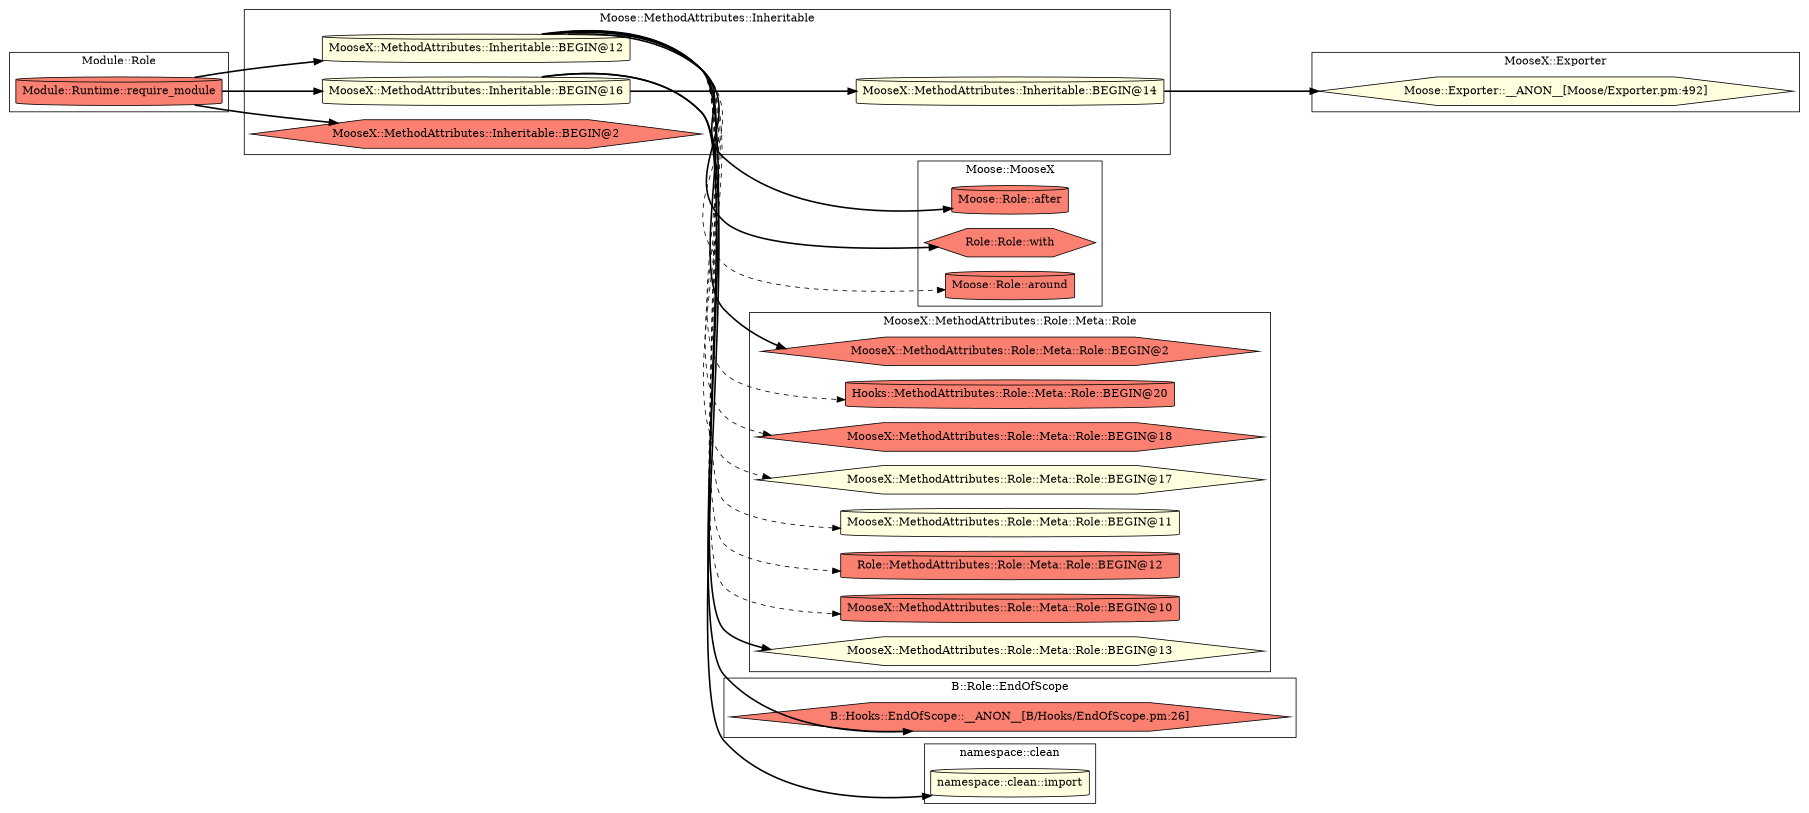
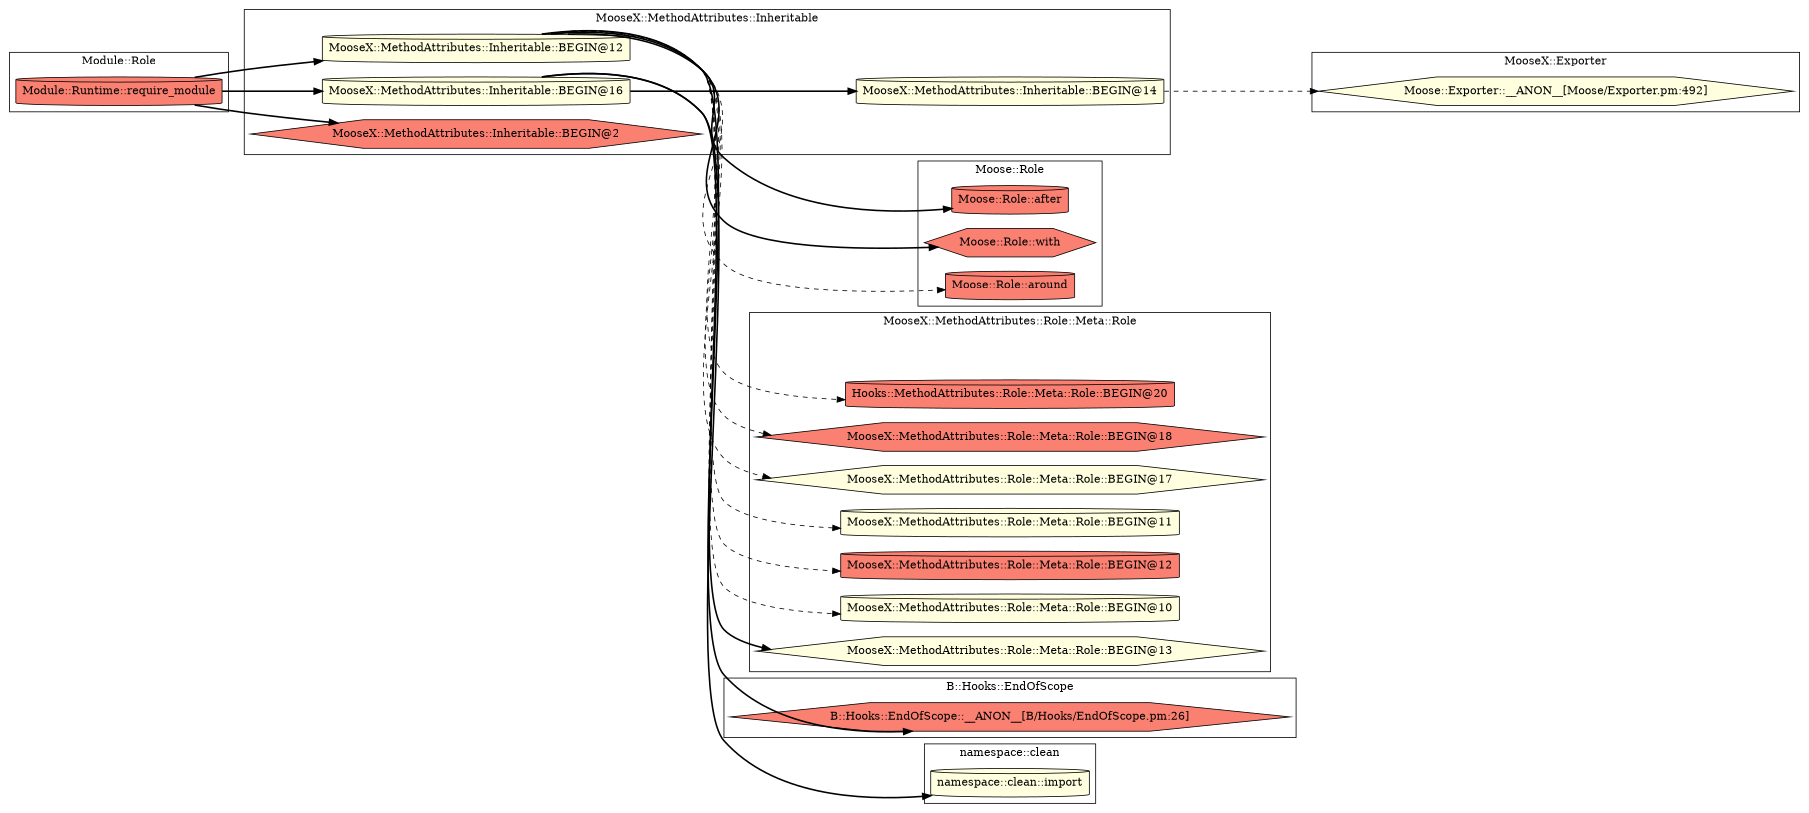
cluster "Moose::MethodAttributes::Inheritable": label "Moose::MethodAttributes::Inheritable" -> "MooseX::MethodAttributes::Inheritable"
edge "MooseX::MethodAttributes::Inheritable::BEGIN@14" -> "Moose::Exporter::__ANON__[Moose/Exporter.pm:492]": style bold -> dashed
cluster "Moose::MooseX": label "Moose::MooseX" -> "Moose::Role"
node "Role::Role::with": label "Role::Role::with" -> "Moose::Role::with"
node "MooseX::MethodAttributes::Role::Meta::Role::BEGIN@2": removed
node "Role::MethodAttributes::Role::Meta::Role::BEGIN@12": label "Role::MethodAttributes::Role::Meta::Role::BEGIN@12" -> "MooseX::MethodAttributes::Role::Meta::Role::BEGIN@12"
node "MooseX::MethodAttributes::Role::Meta::Role::BEGIN@10": fillcolor salmon -> lightyellow
cluster "B::Role::EndOfScope": label "B::Role::EndOfScope" -> "B::Hooks::EndOfScope"
